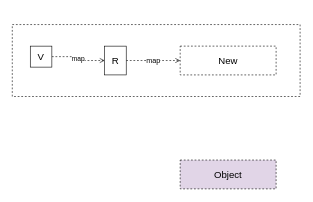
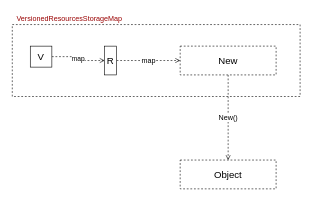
node "VersionedResourcesStorageMap": added
node "R": size 22x29 -> 12x29
edge "New" -> "Object": added, label "New()"
node "Object": fillcolor #e1d5e7 -> #ffffff
